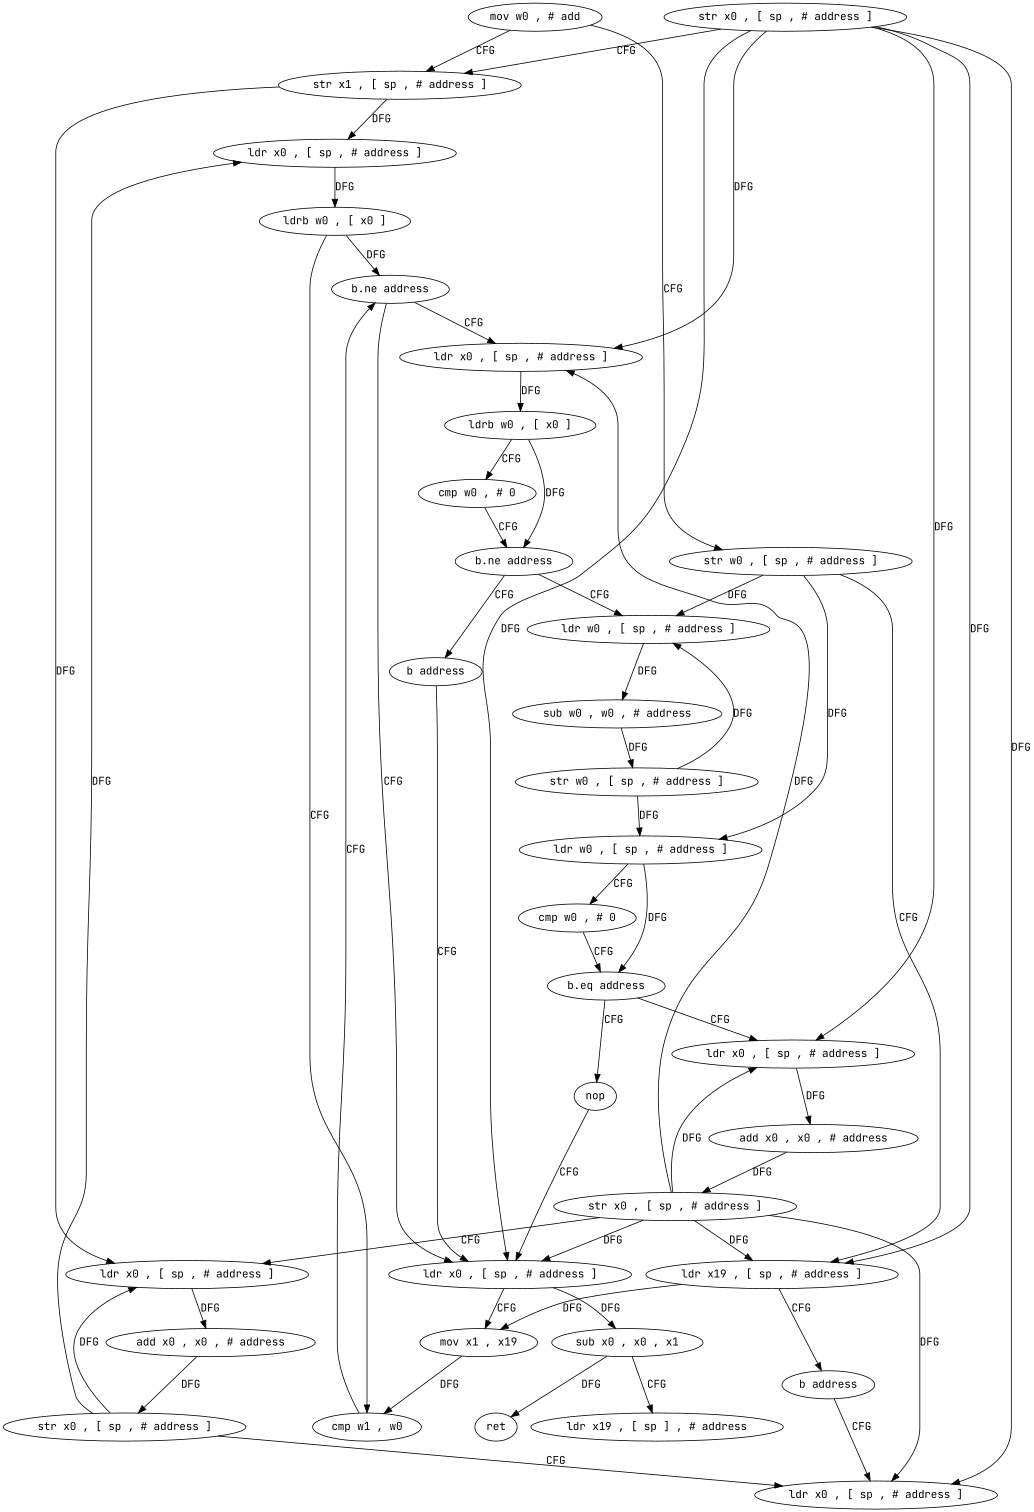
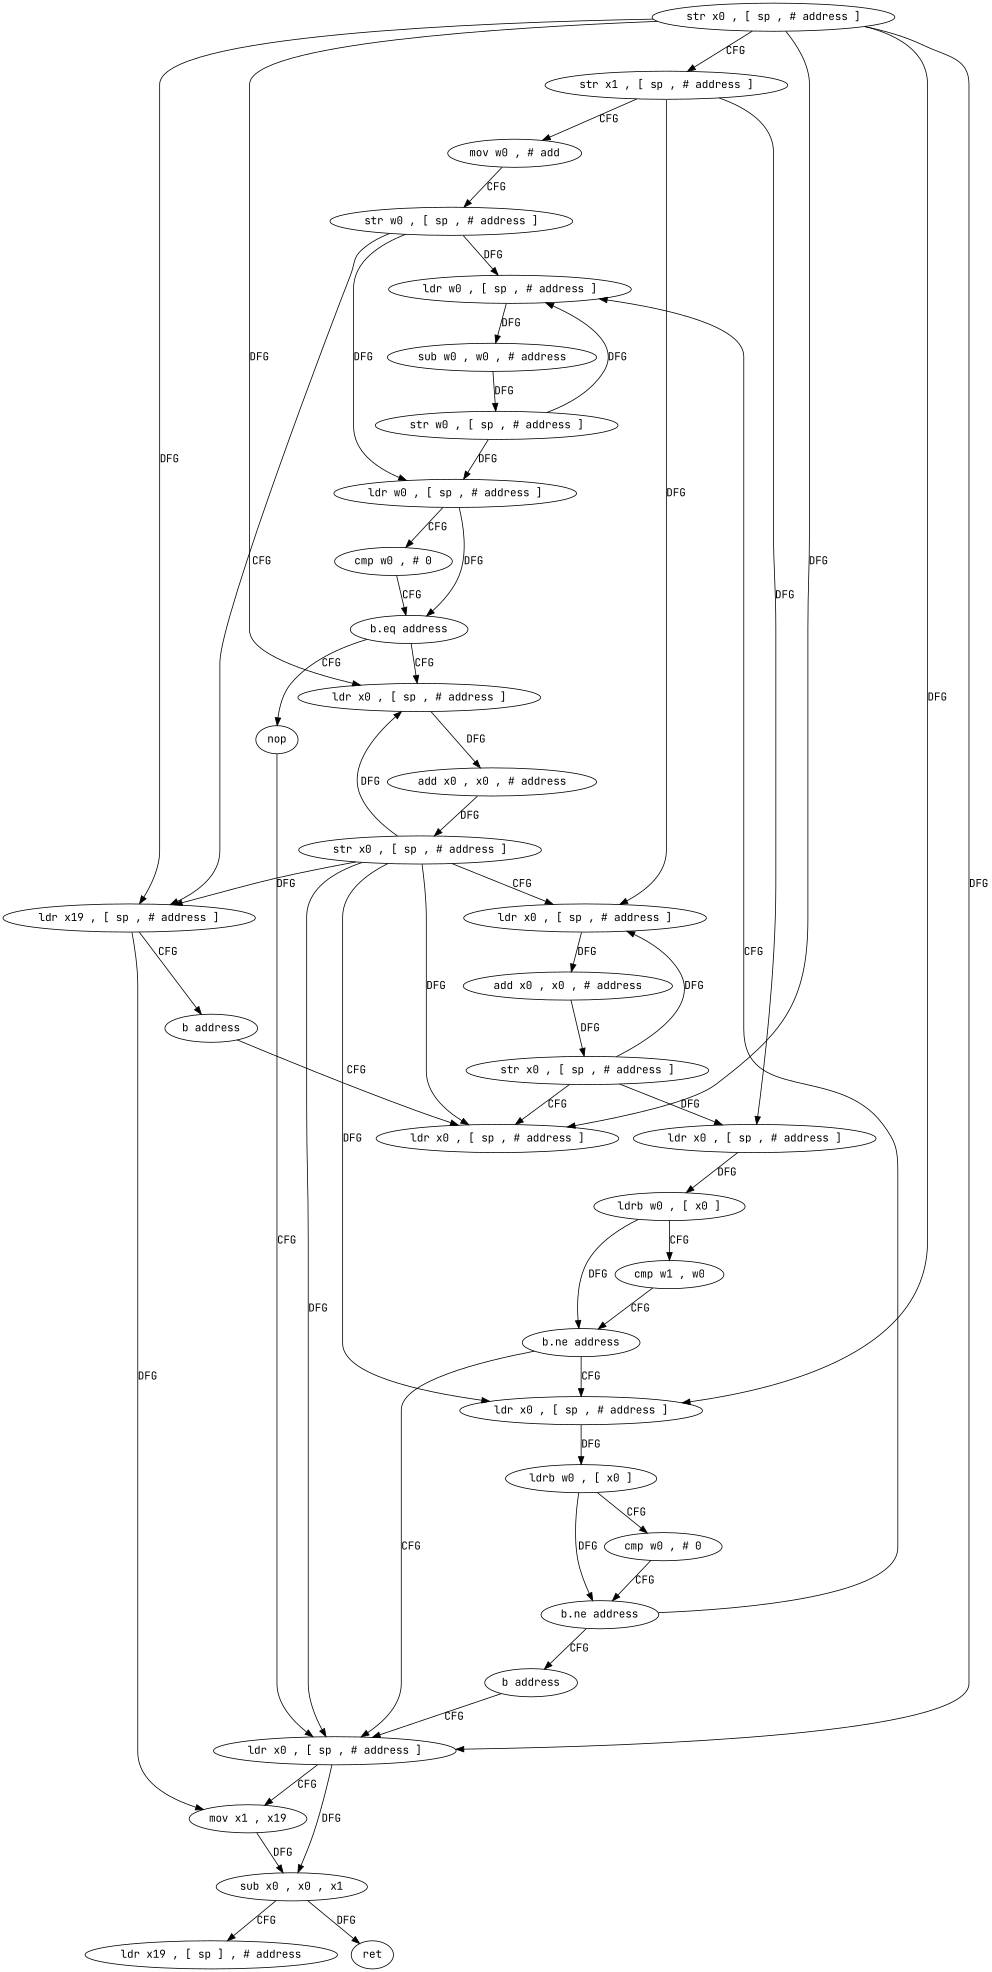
edge "mov w0 , # add" -> "str x1 , [ sp , # address ]": reversed
edge "mov x1 , x19" -> "cmp w1 , w0": now "mov x1 , x19" -> "sub x0 , x0 , x1"
